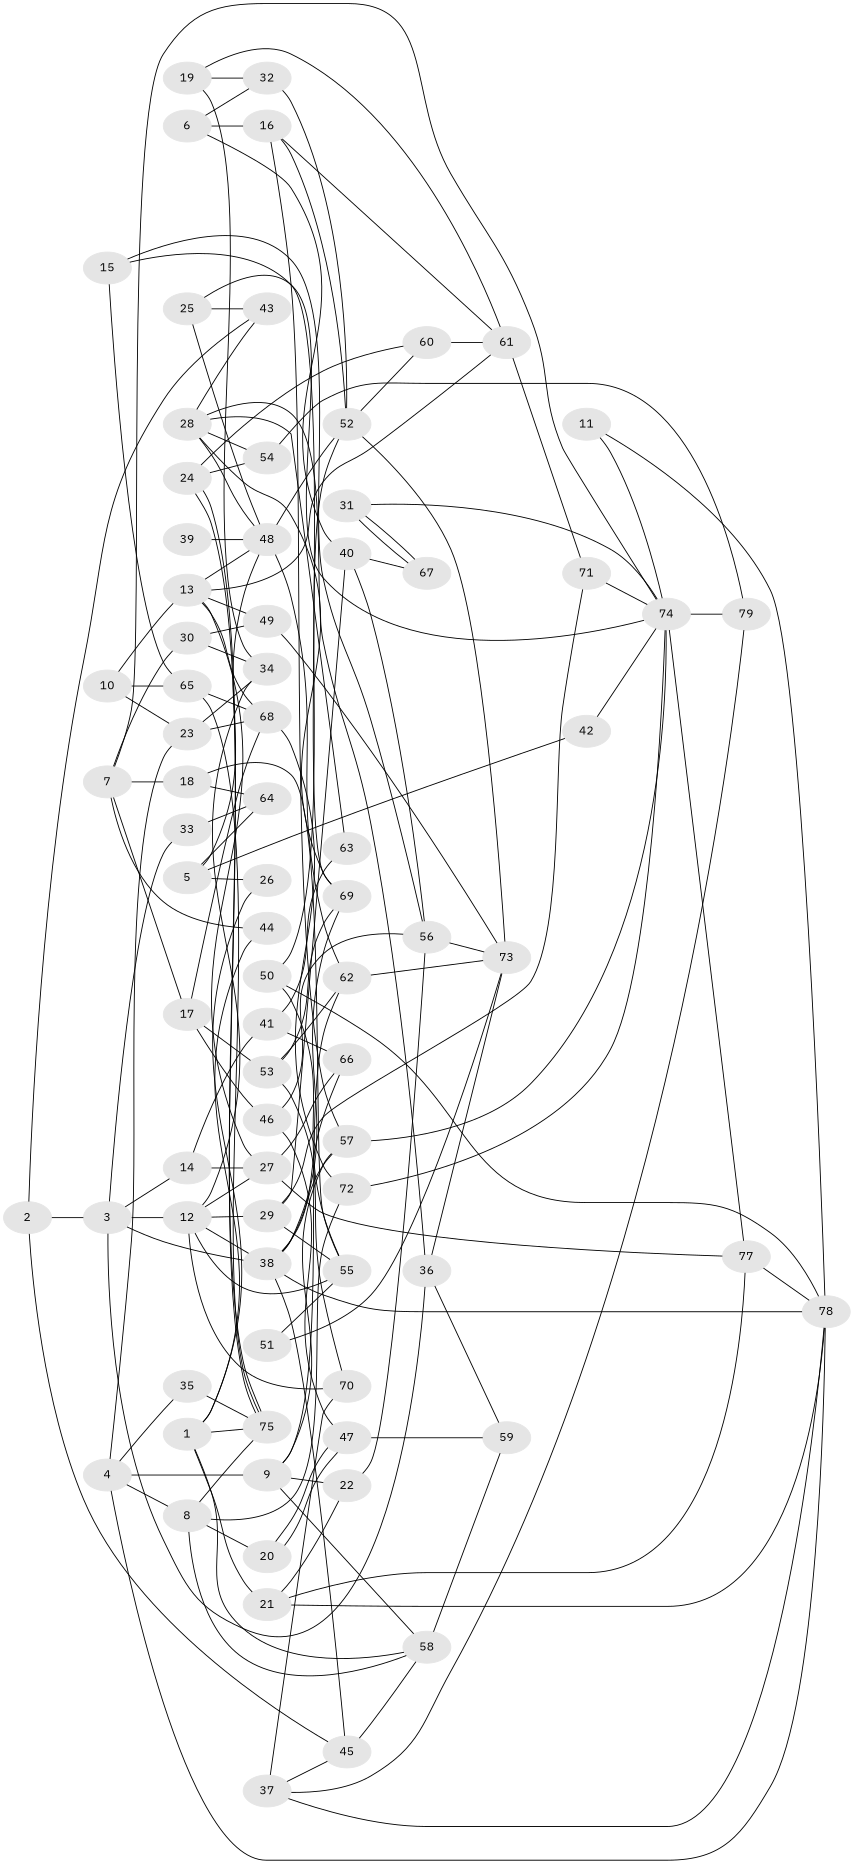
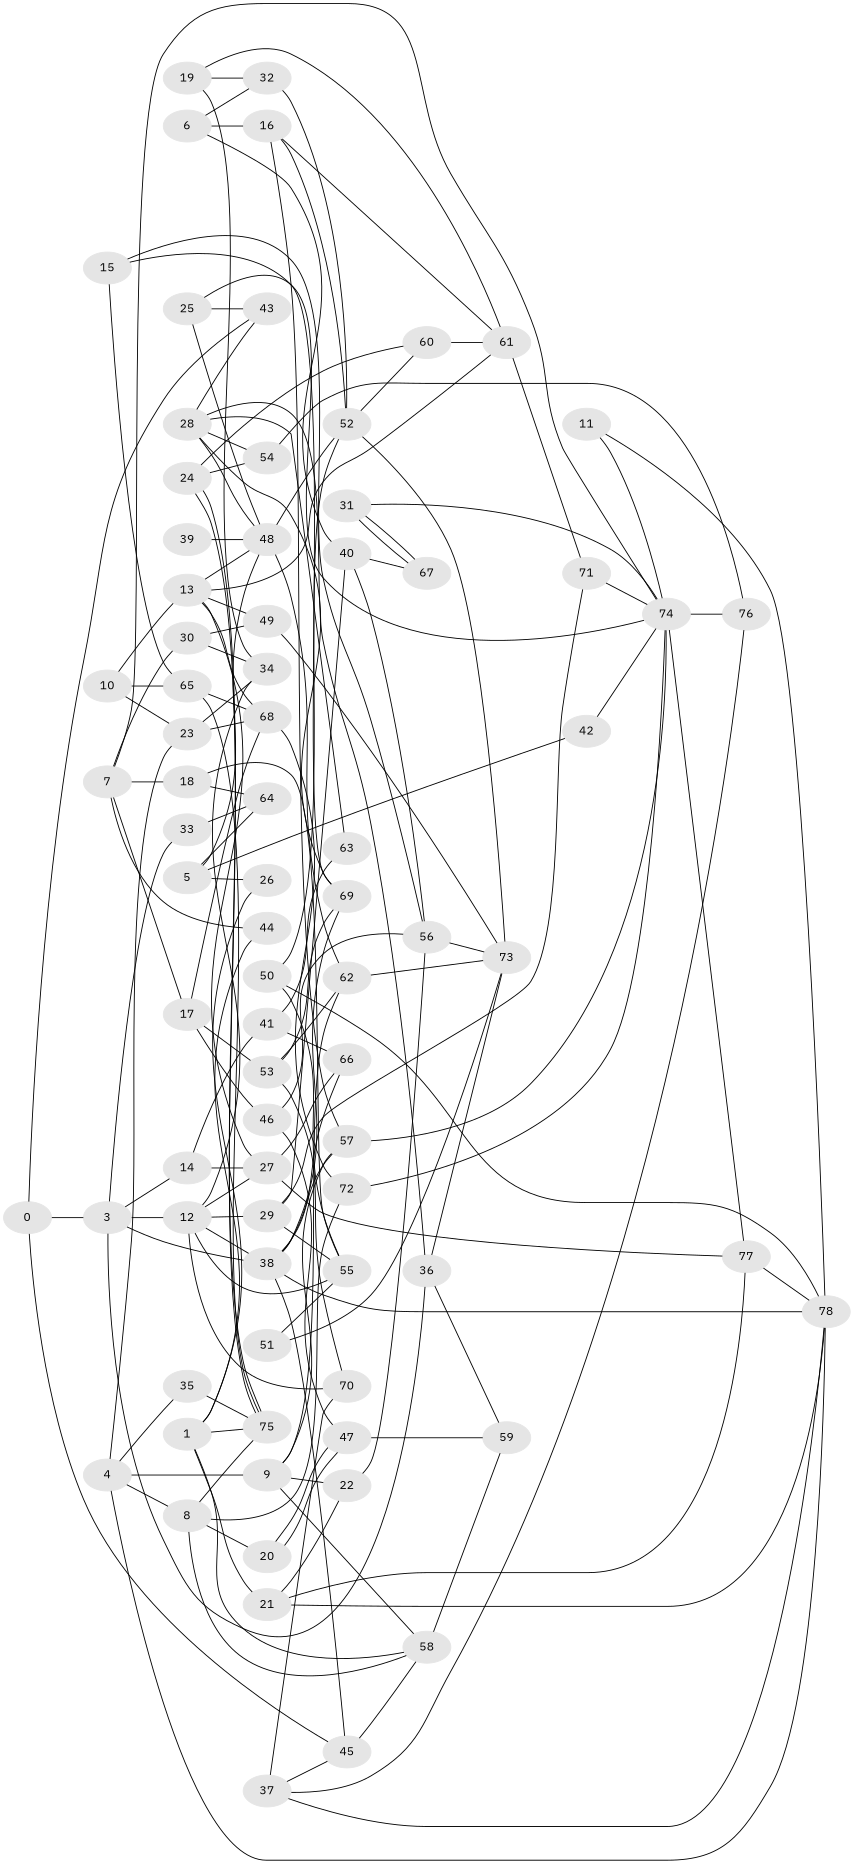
node "79": label "79" -> "76"
node "2": label "2" -> "0"
